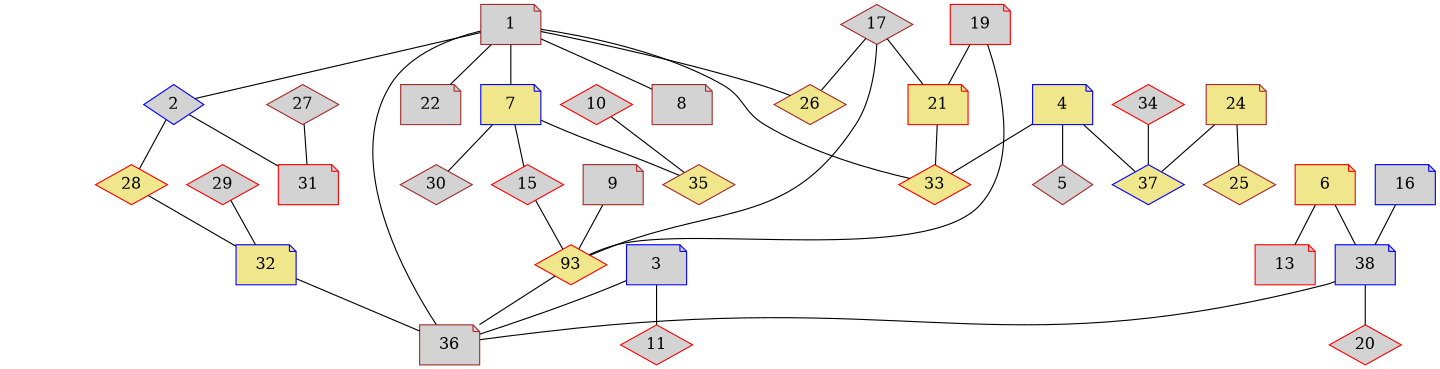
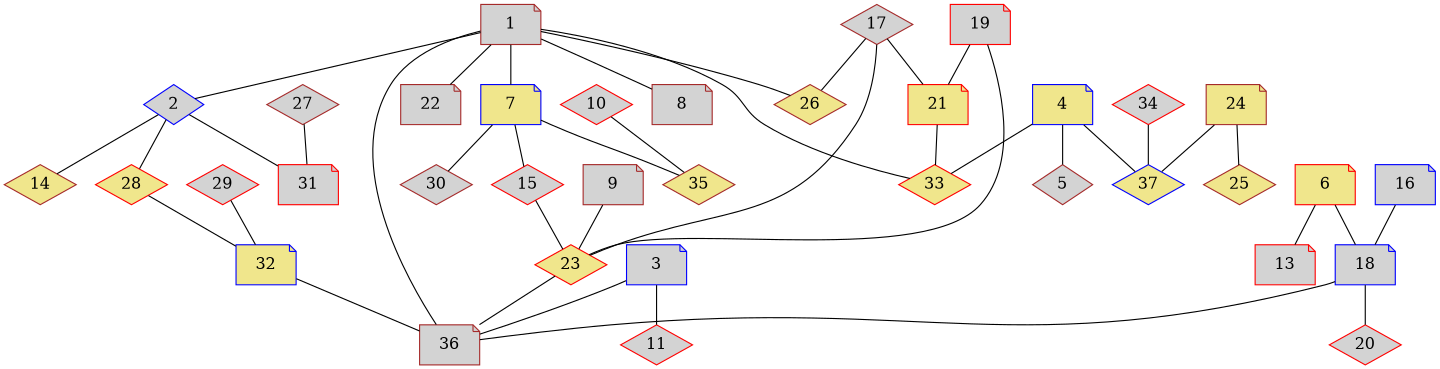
node "14": added
node "93": label "93" -> "23"
node "38": label "38" -> "18"
